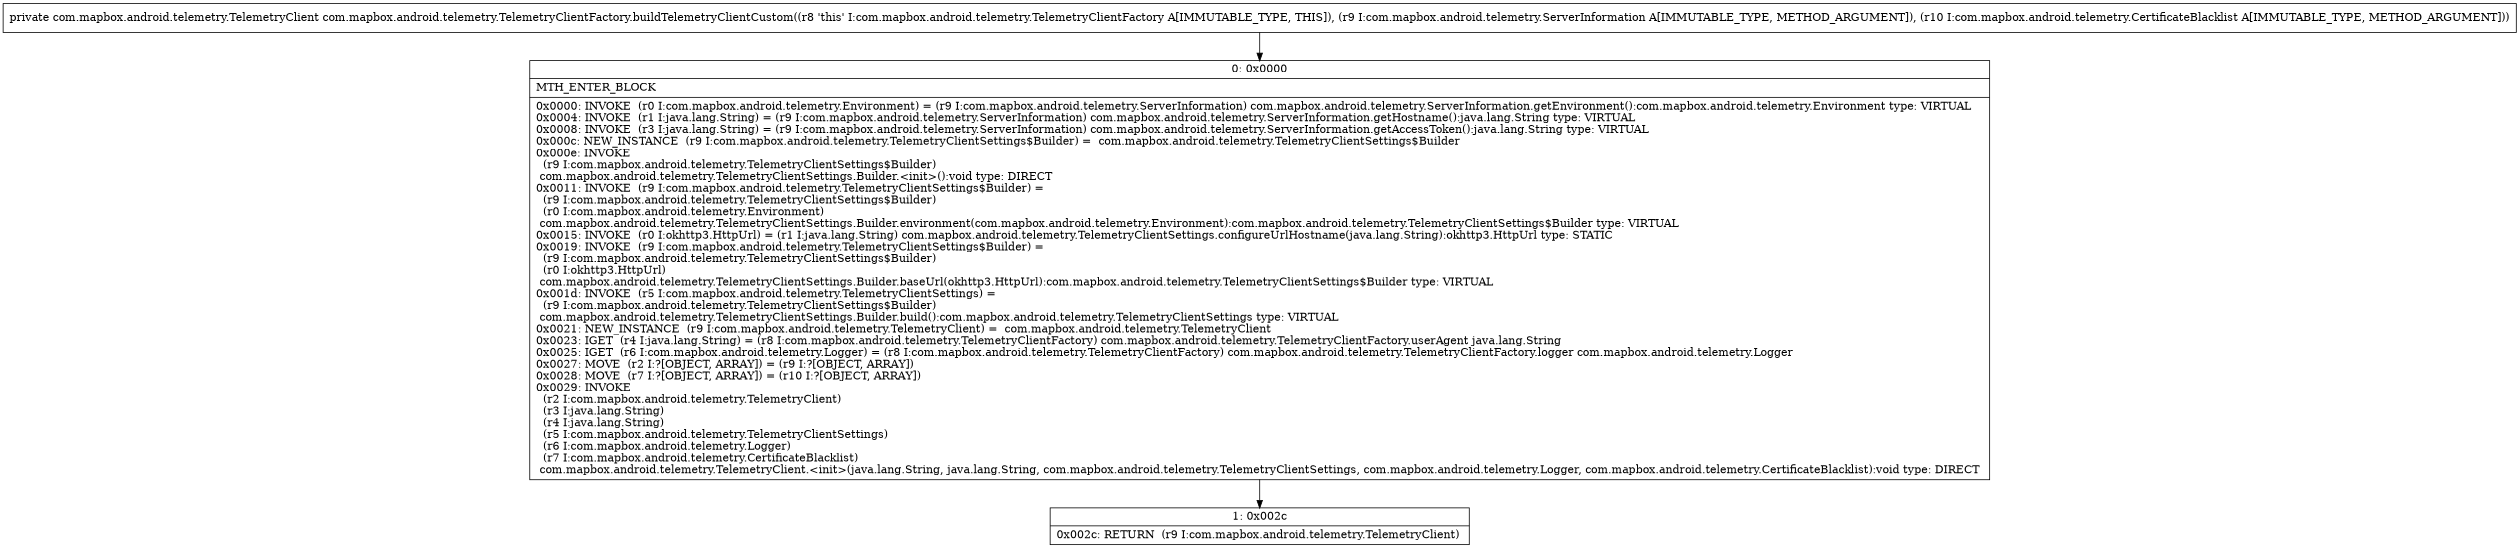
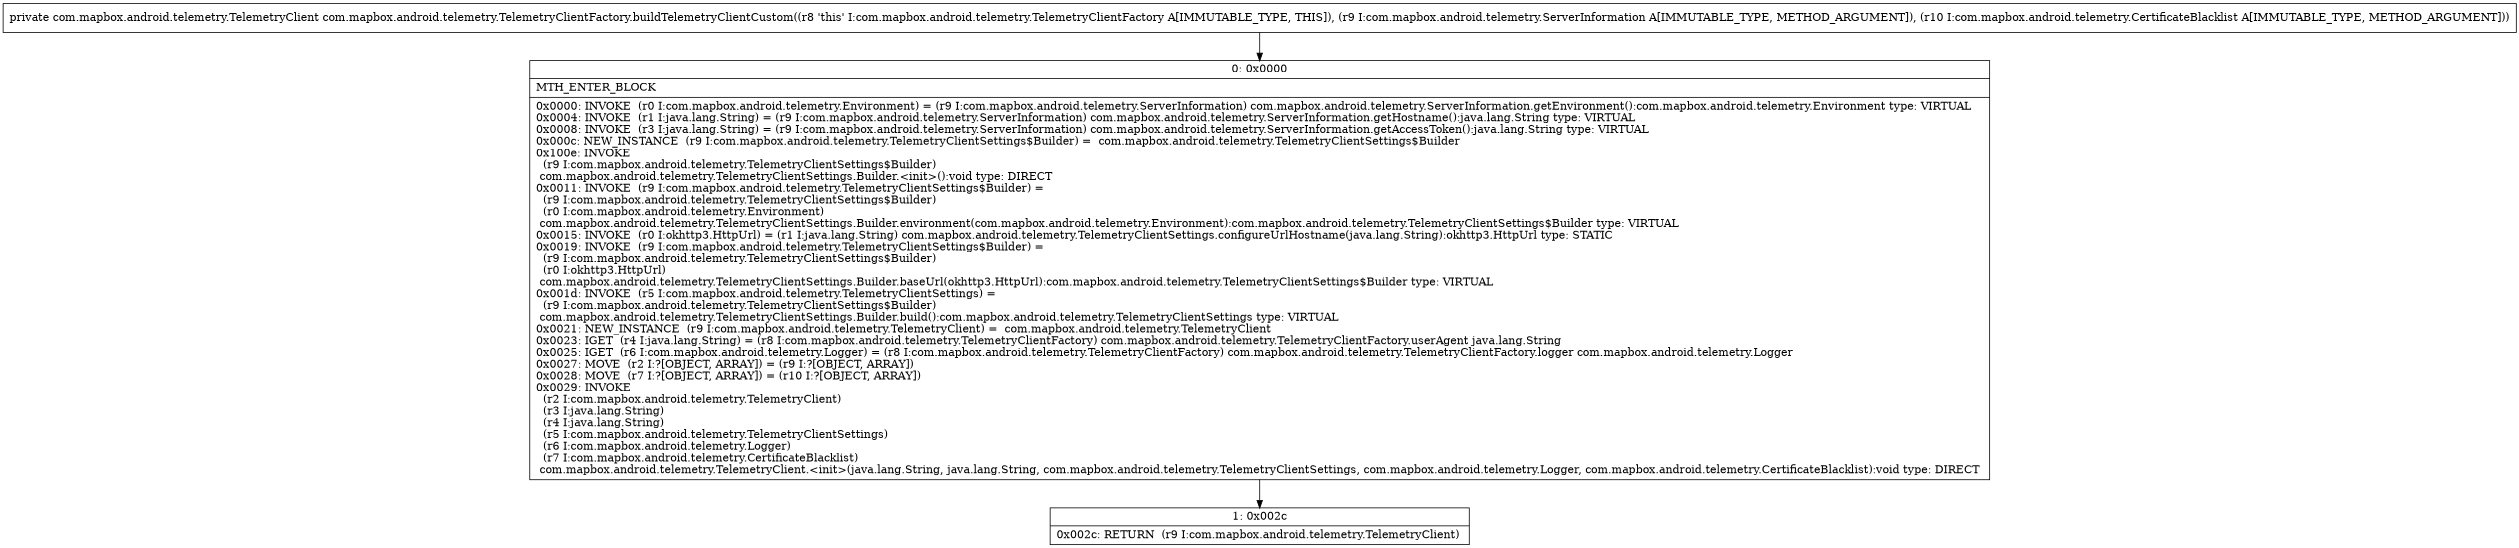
node "0: 0x0000": text "0x000e: INVOKE" -> "0x100e: INVOKE"
